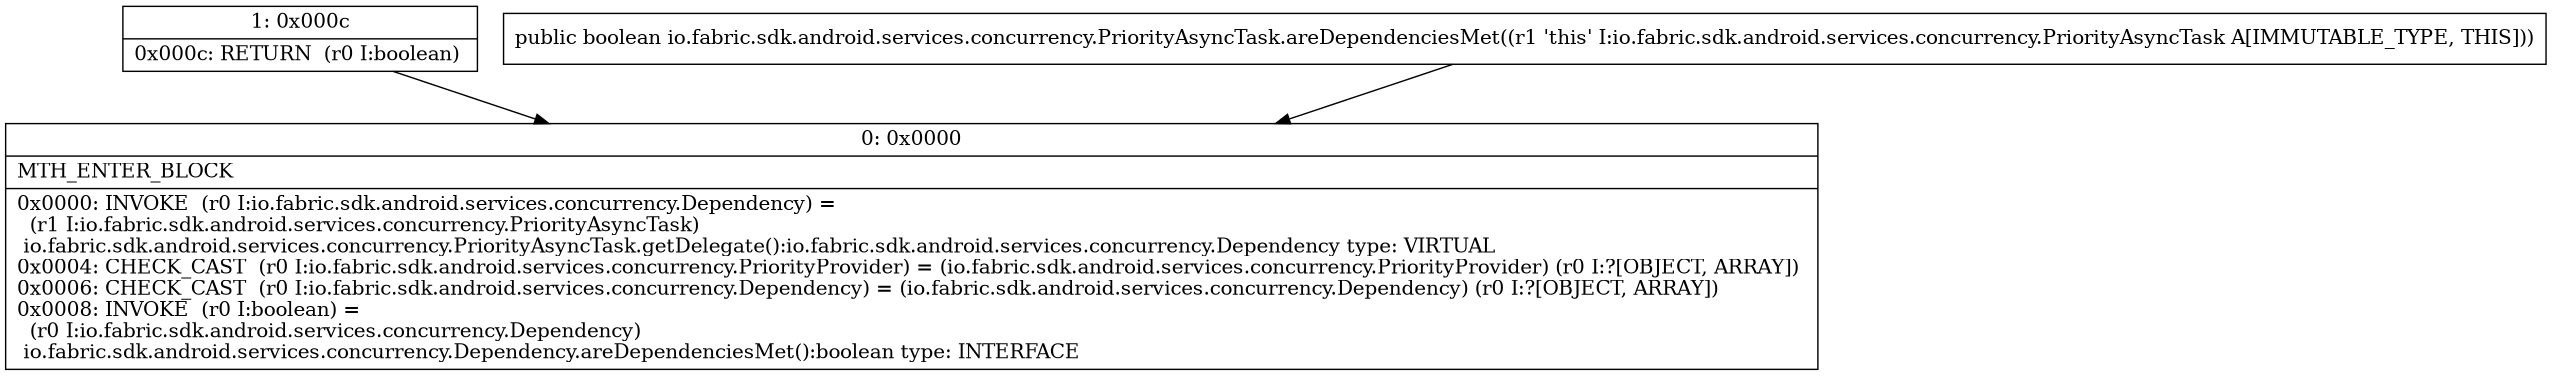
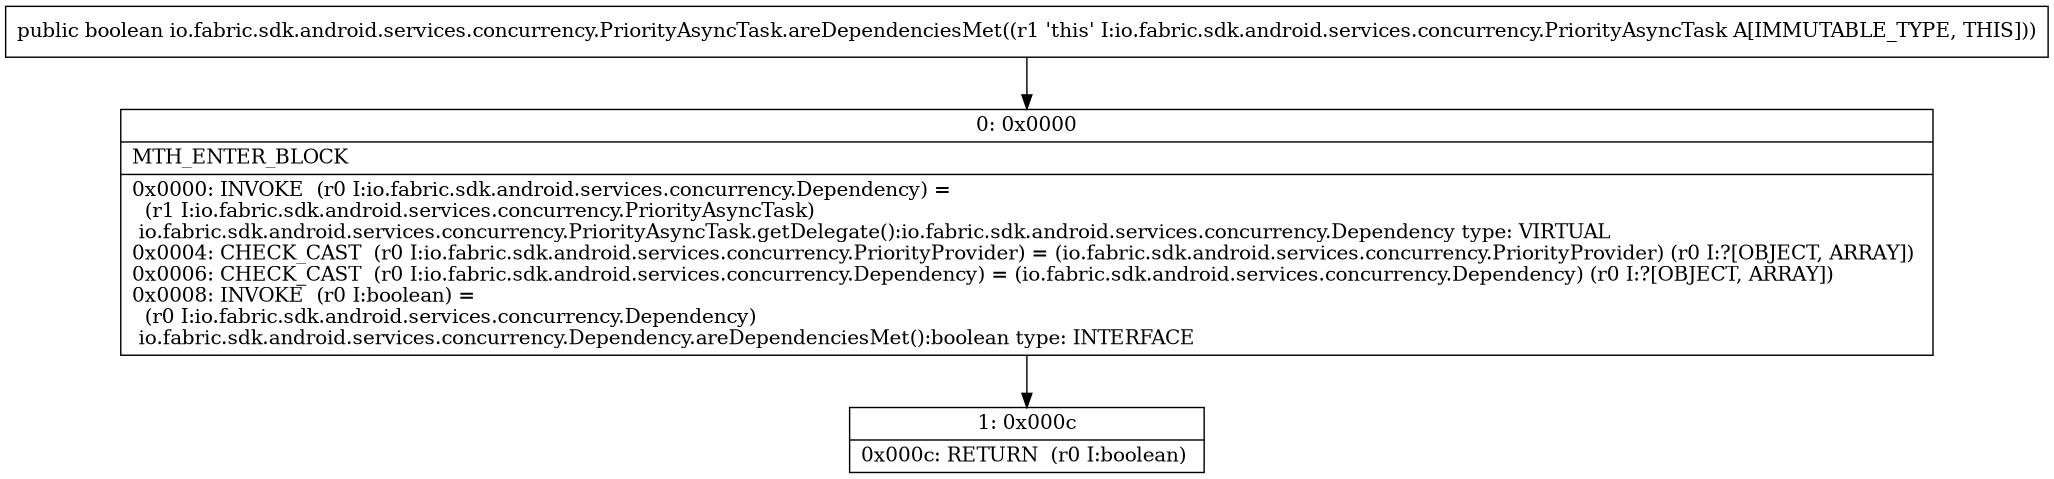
edge "1: 0x000c" -> "0: 0x0000": reversed
